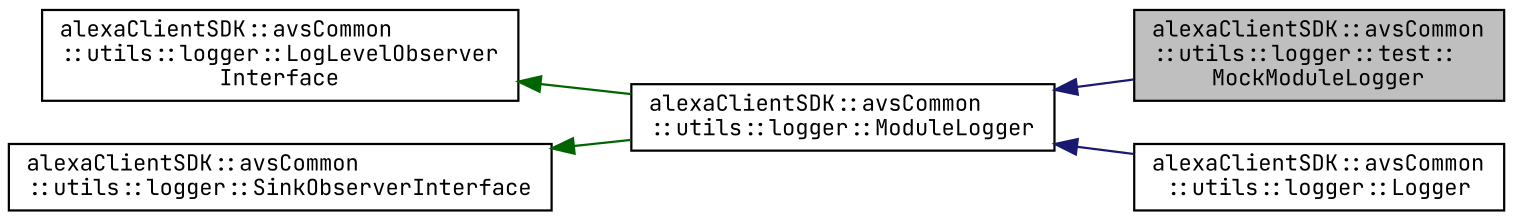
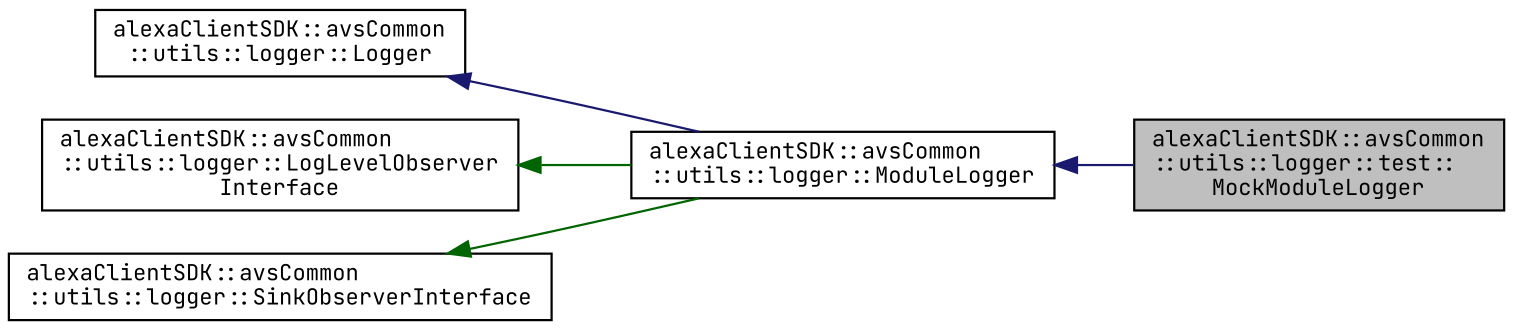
edge "alexaClientSDK::avsCommon ::utils::logger::Logger" -> "alexaClientSDK::avsCommon ::utils::logger::ModuleLogger": reversed
